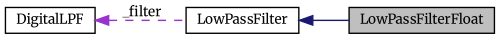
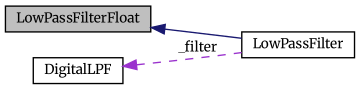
edge "LowPassFilterFloat" -> "LowPassFilter": reversed
